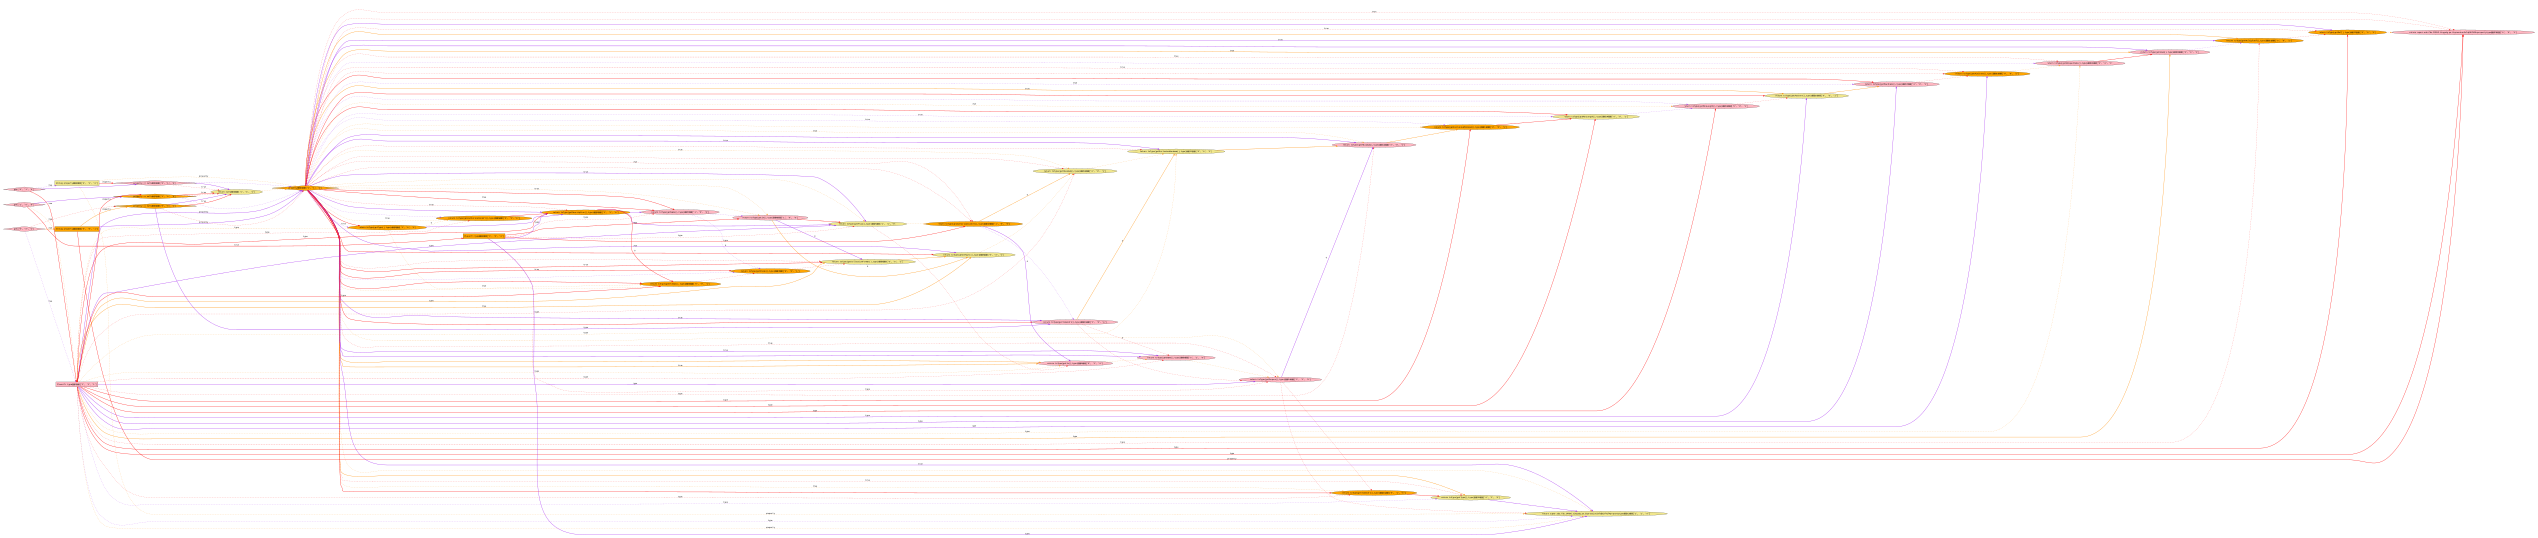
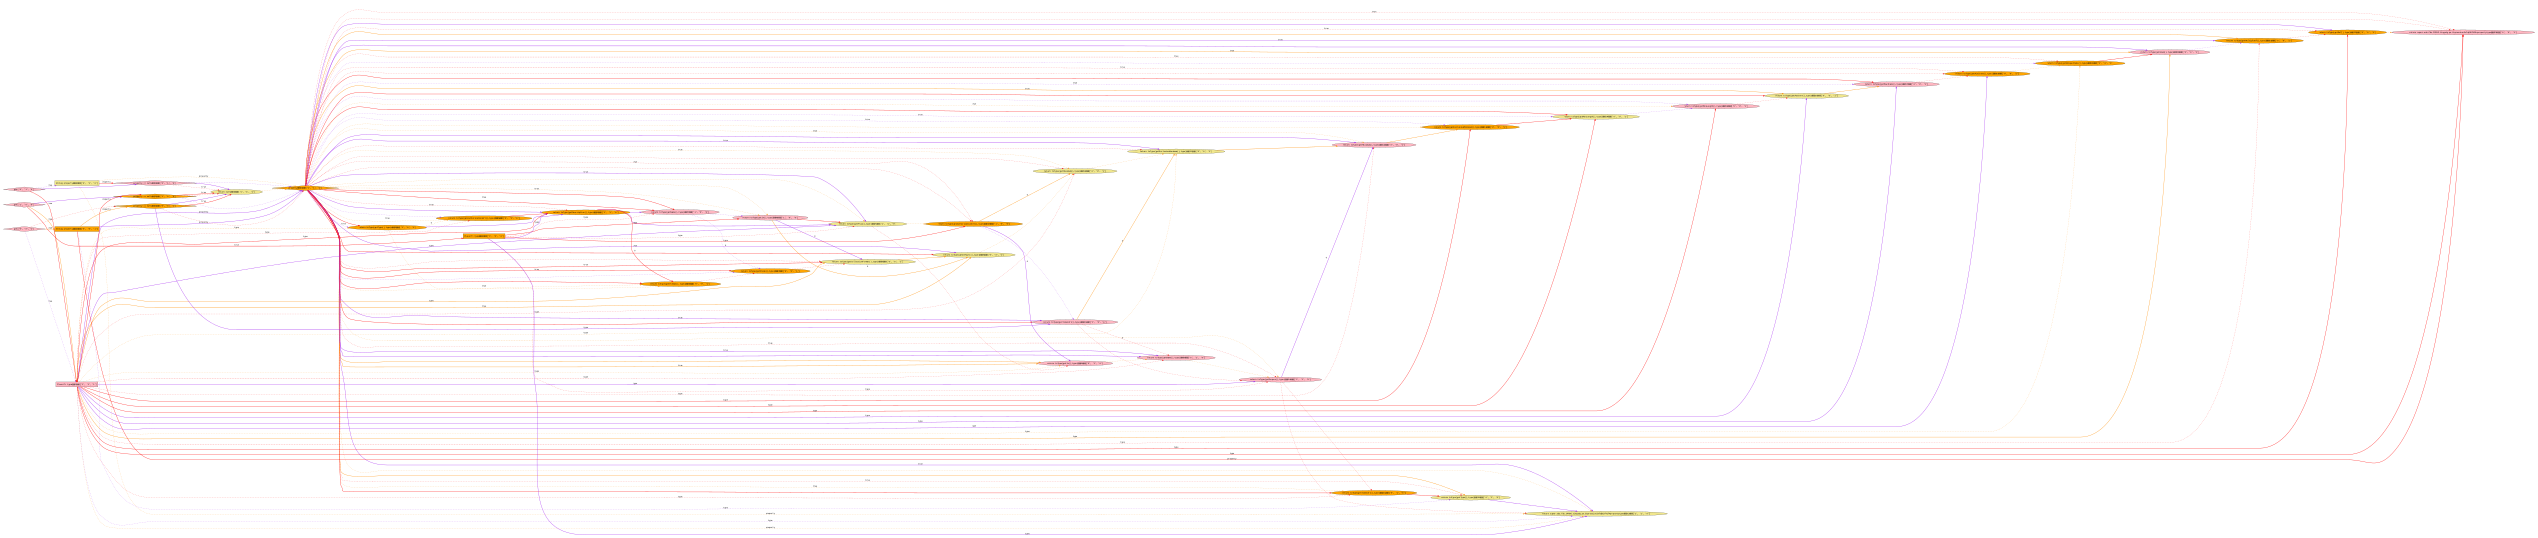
node "return toType(getUniqueItems(),type)@@@19@@@['0', '0', '1']": fillcolor lightpink -> orange
edge "get['1', '0', '0']" -> "Class<T> type@@@2@@@['1', '1', '1']": style dashed -> bold
edge "Class<T> type@@@2@@@['1', '1', '1']" -> "return toType(getFormat(),type)@@@6@@@['0', '0', '1']": removed, label "type"
edge "Class<T> type@@@2@@@['1', '1', '1']" -> "return toType(getType(),type)@@@12@@@['0', '1', '0']": now "String property@@@2@@@['0', '0', '1']" -> "return toType(getType(),type)@@@12@@@['0', '1', '0']"
